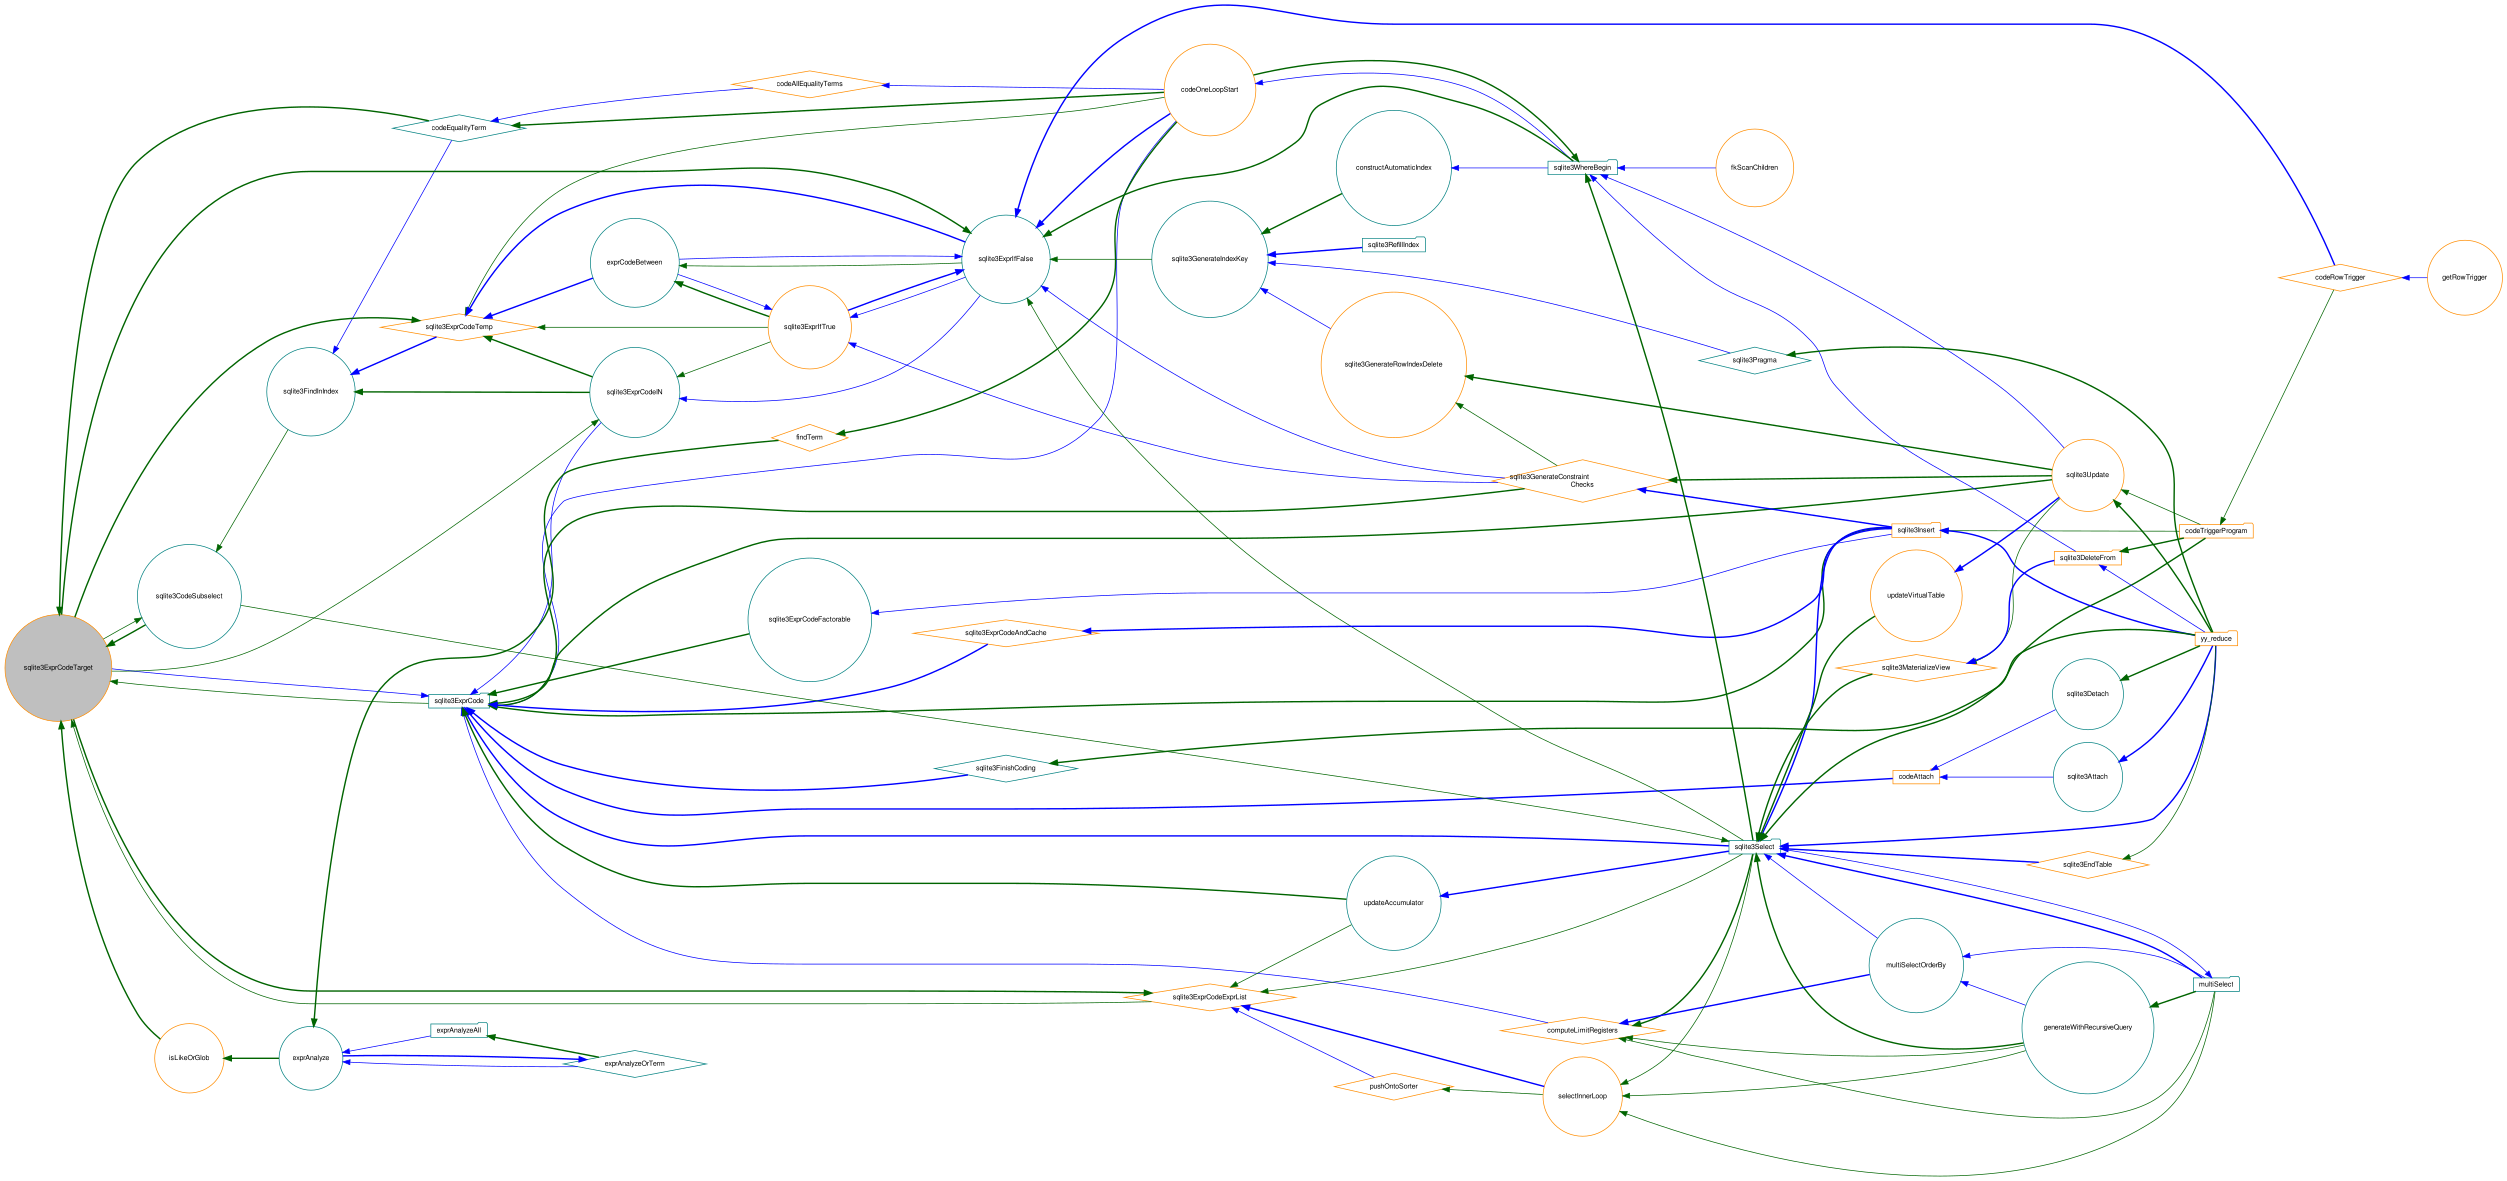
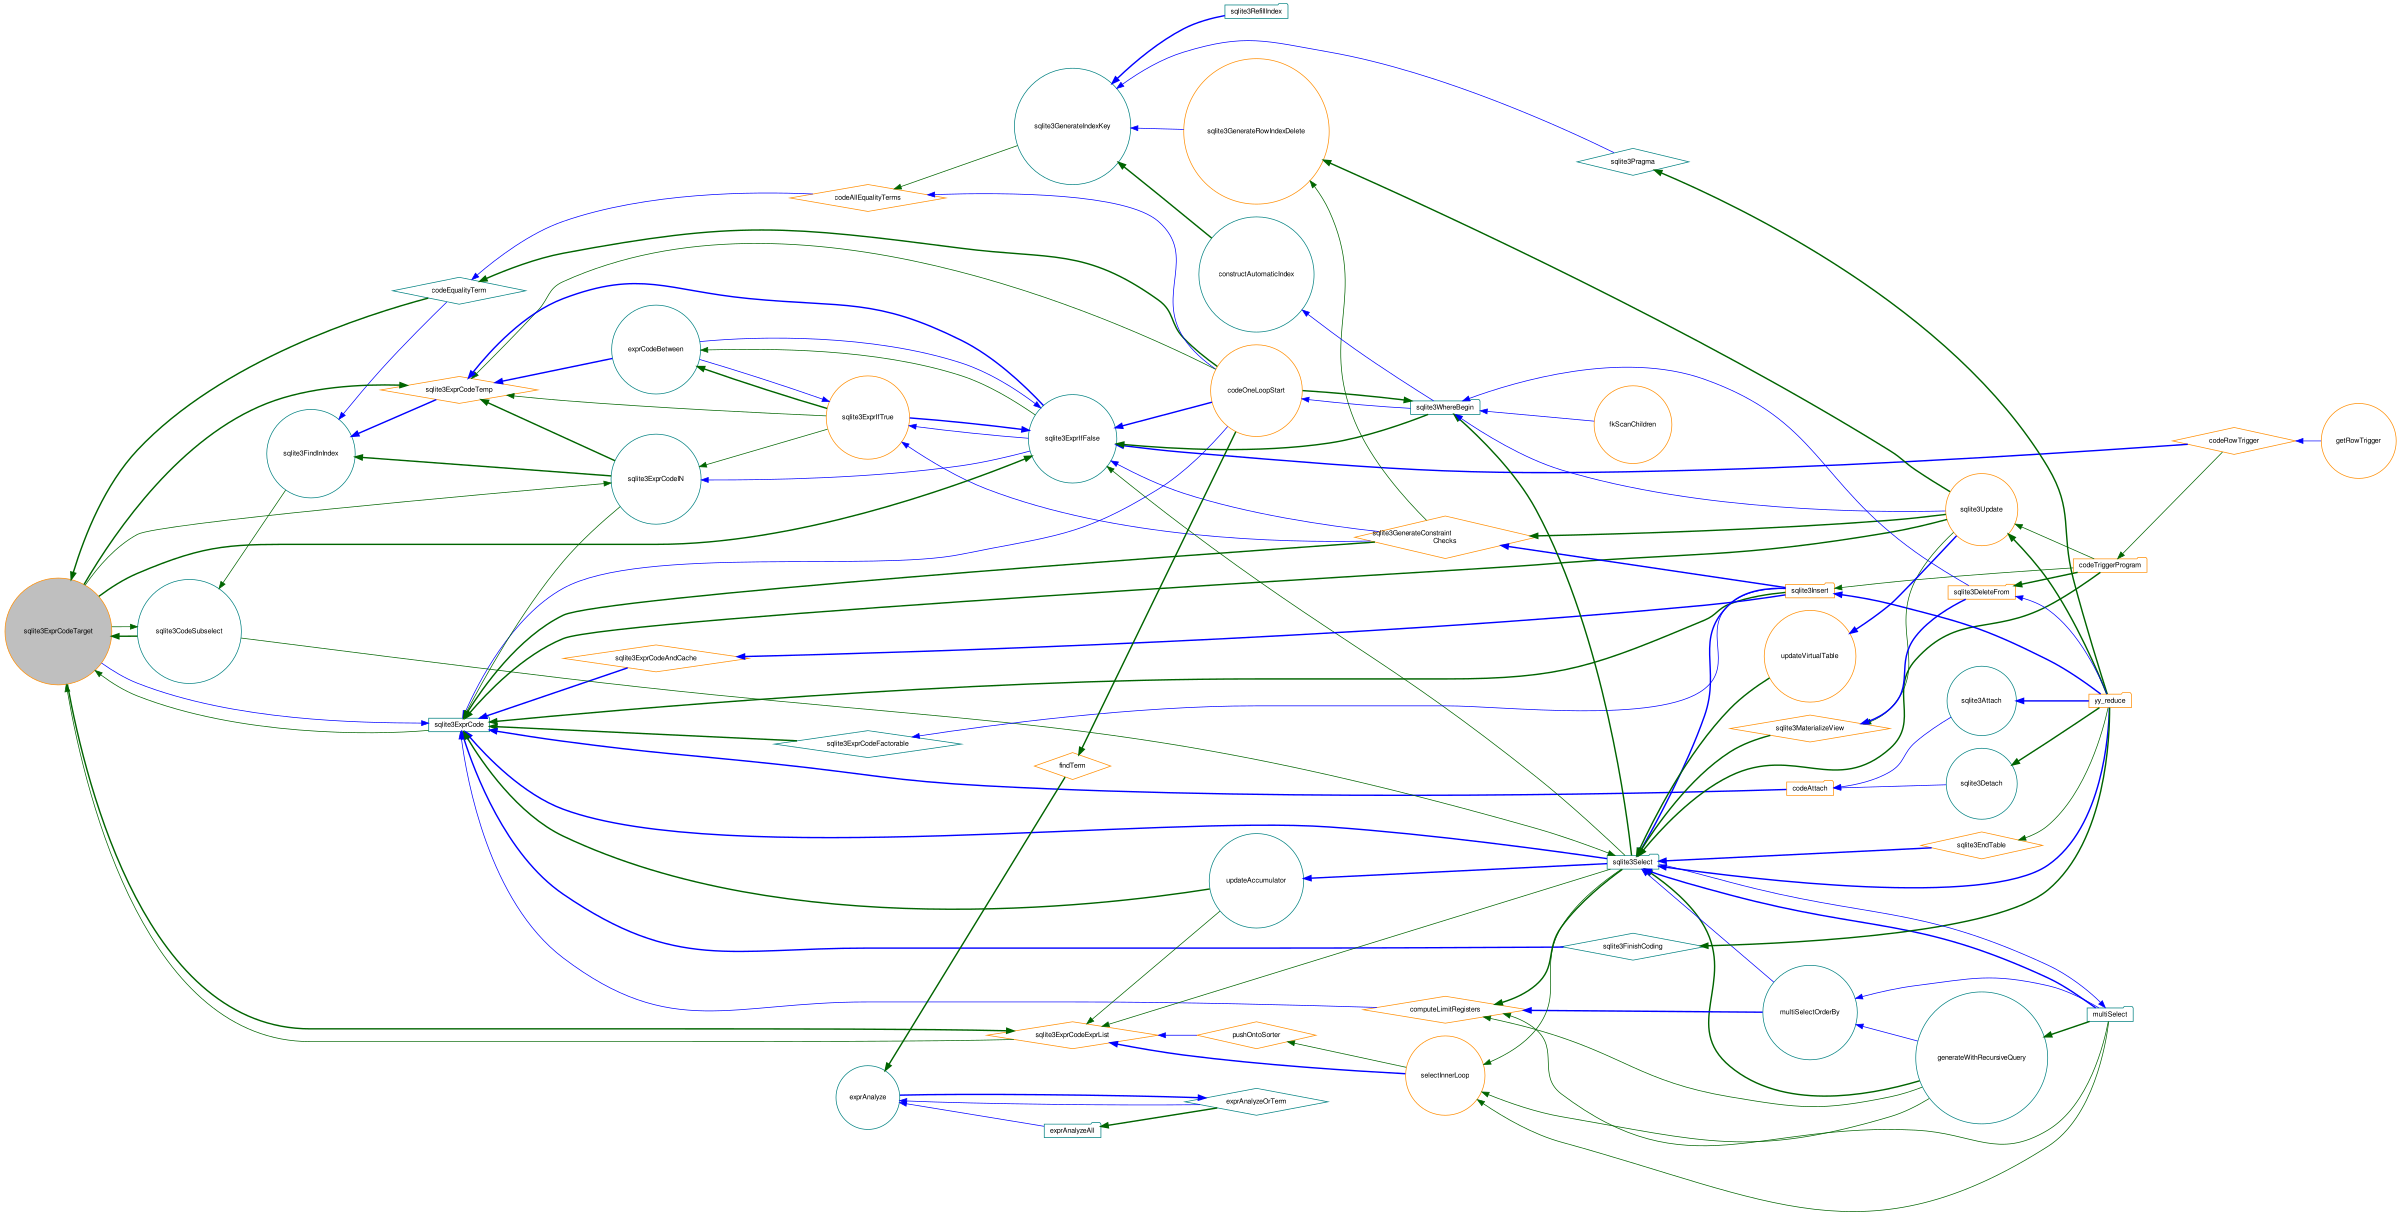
edge "sqlite3GenerateIndexKey" -> "sqlite3ExprIfFalse": now "sqlite3GenerateIndexKey" -> "codeAllEqualityTerms"
edge "sqlite3ExprCodeIN" -> "sqlite3ExprCode": color blue -> darkgreen
node "sqlite3ExprCodeFactorable": shape circle -> diamond
node "isLikeOrGlob": removed
